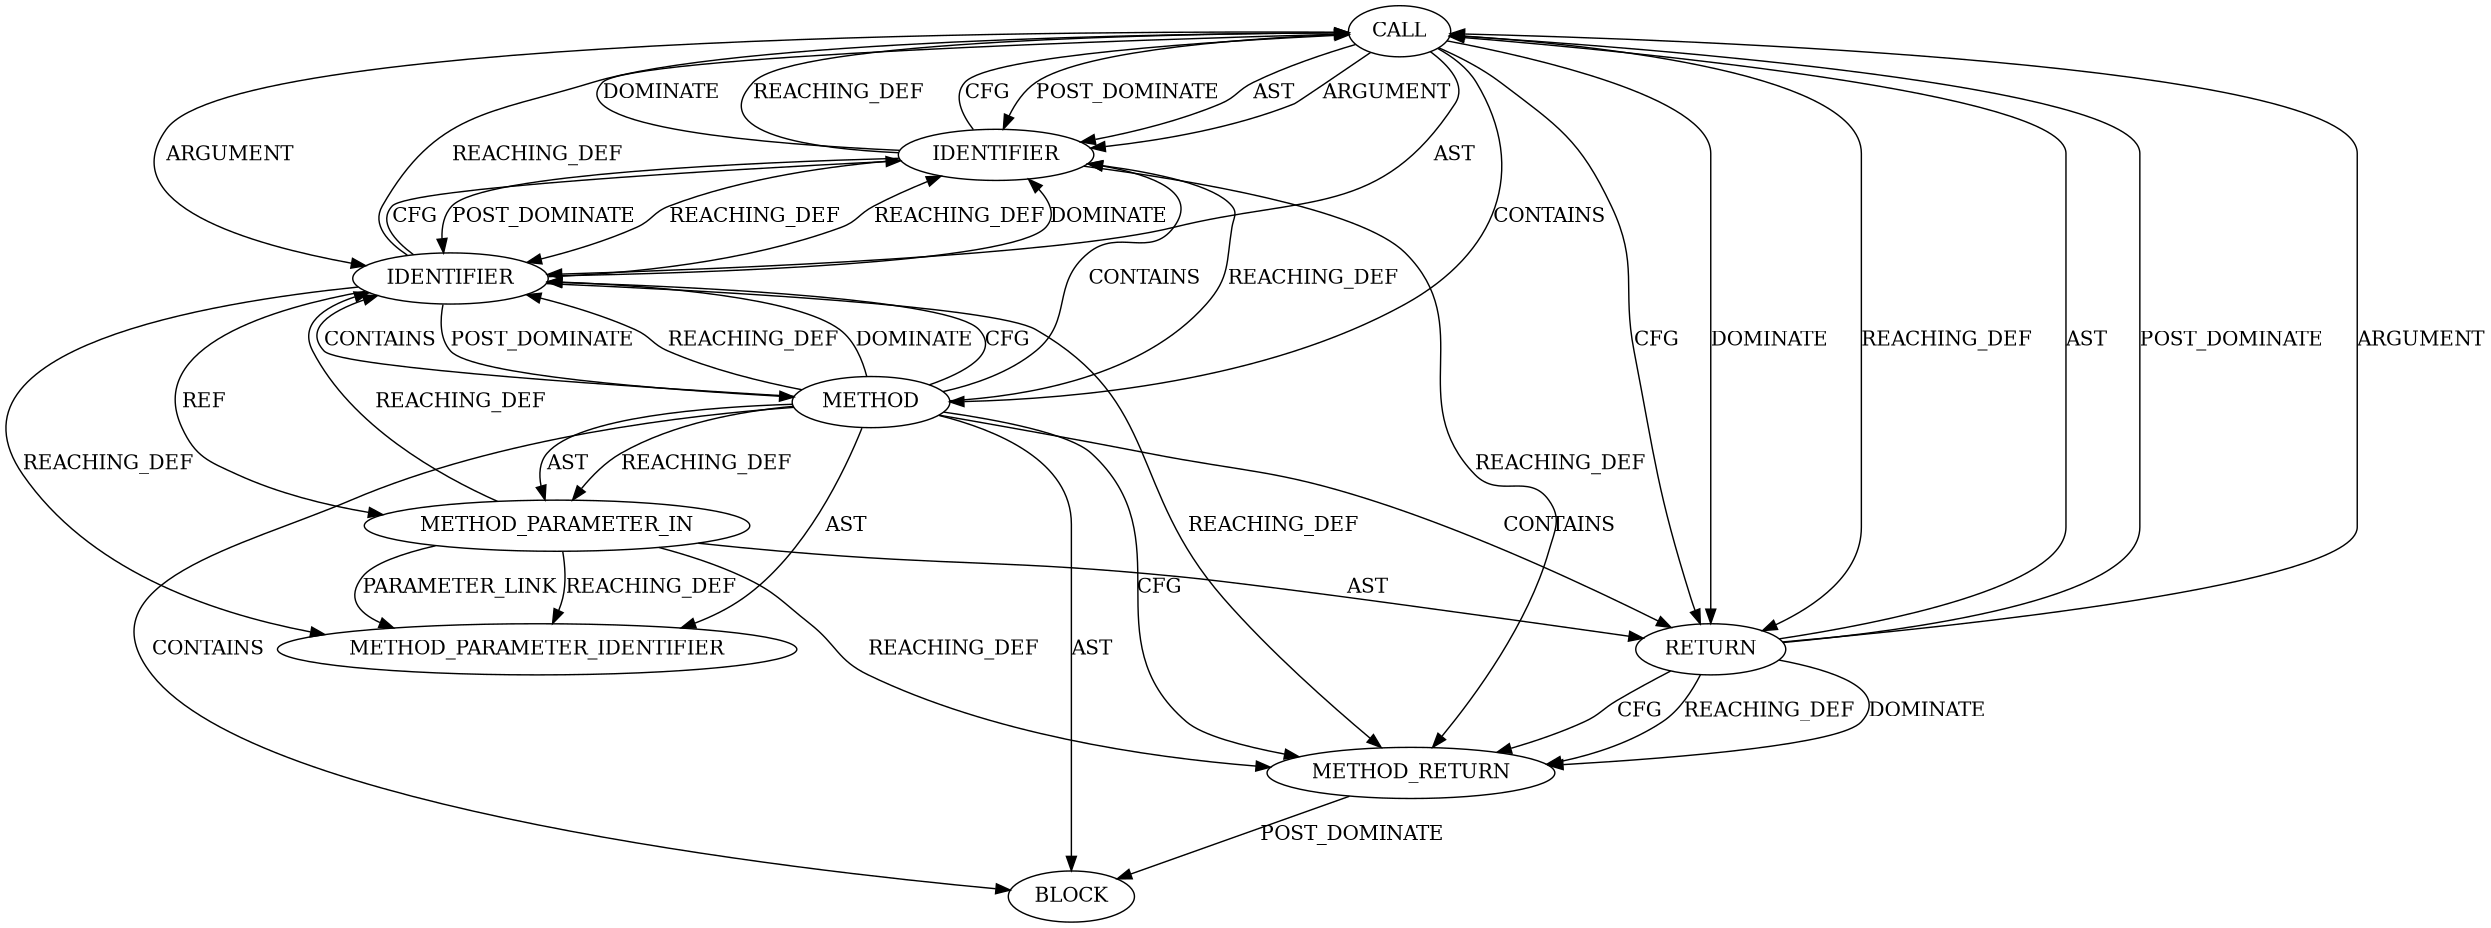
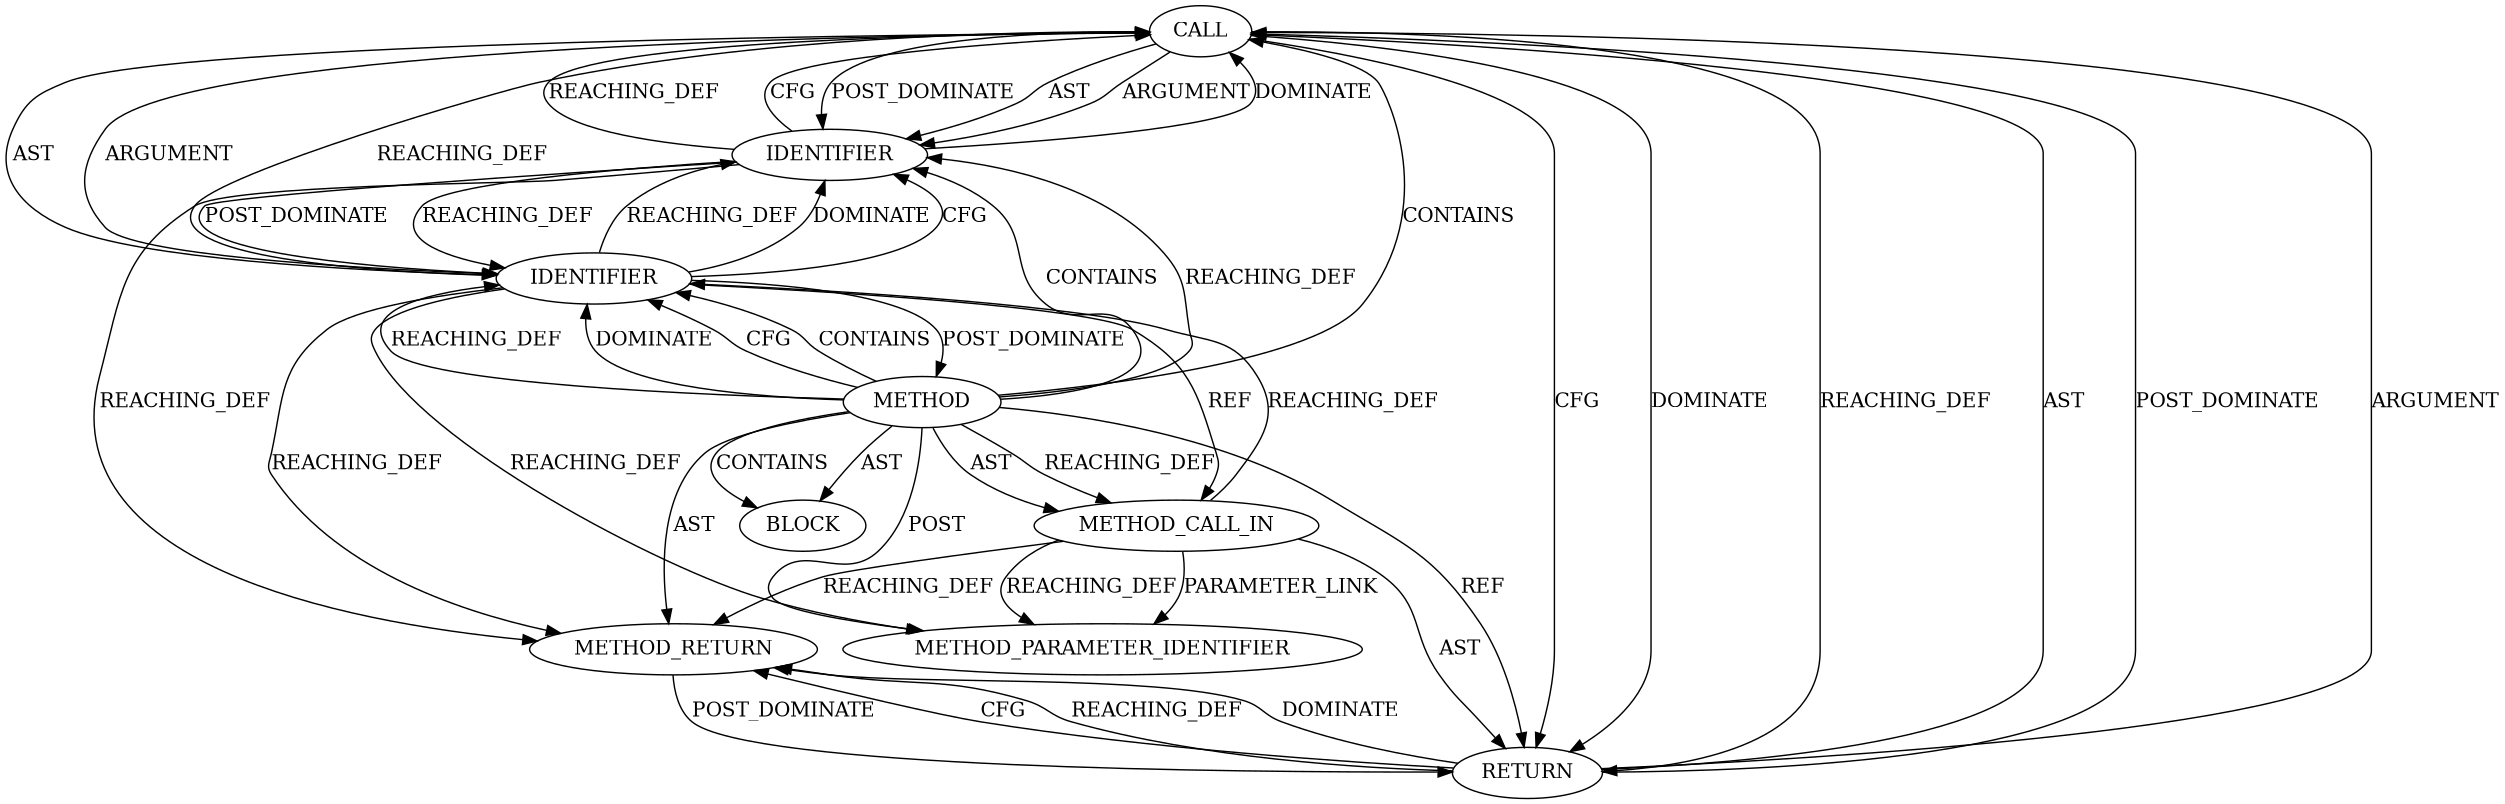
edge "CALL" -> "METHOD": reversed
node "METHOD_PARAMETER_IN": label "METHOD_PARAMETER_IN" -> "METHOD_CALL_IN"
edge "METHOD" -> "METHOD_PARAMETER_IDENTIFIER": label "AST" -> "POST"
edge "METHOD" -> "RETURN": label "CONTAINS" -> "REF"
edge "METHOD" -> "METHOD_RETURN": label "CFG" -> "AST"
edge "METHOD_RETURN" -> "BLOCK": now "METHOD_RETURN" -> "RETURN"
